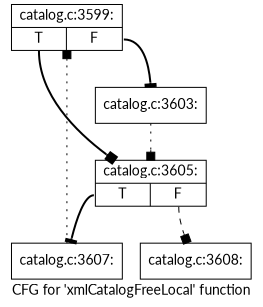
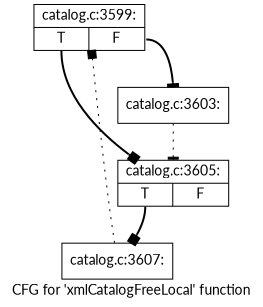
edge "catalog.c:3603:" -> "catalog.c:3605:": arrowhead box -> tee
edge "catalog.c:3605:" -> "catalog.c:3607:": arrowhead tee -> box
node "catalog.c:3608:": removed
